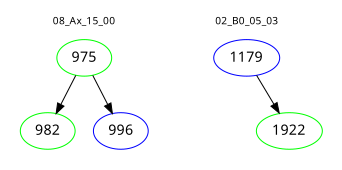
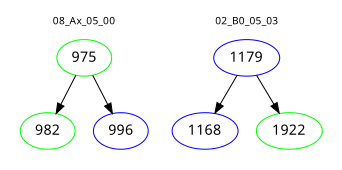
cluster "08_Ax_15_00": label "08_Ax_15_00" -> "08_Ax_05_00"
node "1168": added
